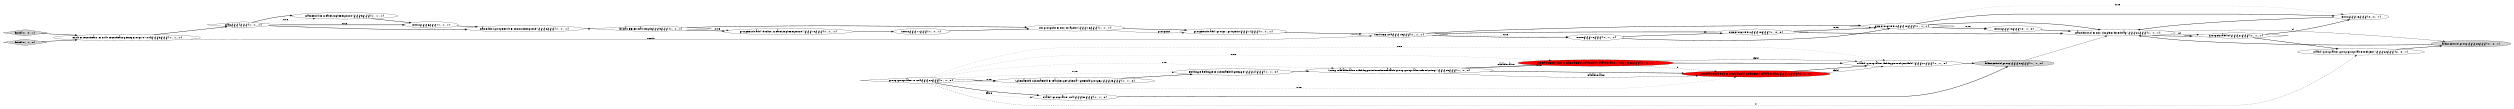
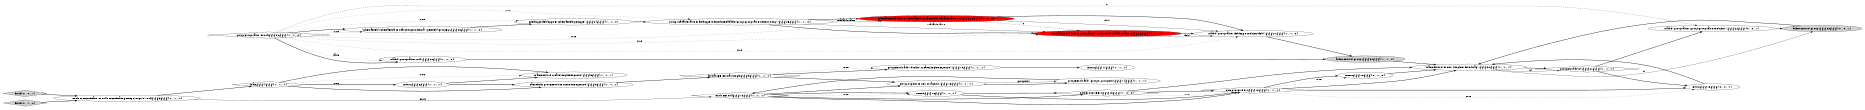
edge "mainResult = createSimpleResponse()@@@5@@@['1', '1', '1']" -> "return@@@6@@@['1', '1', '1']": reversed
edge "return@@@11@@@['1', '1', '1']" -> "List groupList = new ArrayList()@@@13@@@['1', '1', '1']": now "result == null@@@15@@@['1', '1', '1']" -> "List groupList = new ArrayList()@@@13@@@['1', '1', '1']"
edge "addDocList(nl,group)@@@32@@@['1', '1', '0']" -> "NamedList nl = new SimpleOrderedMap()@@@20@@@['1', '1', '1']": style solid -> bold
